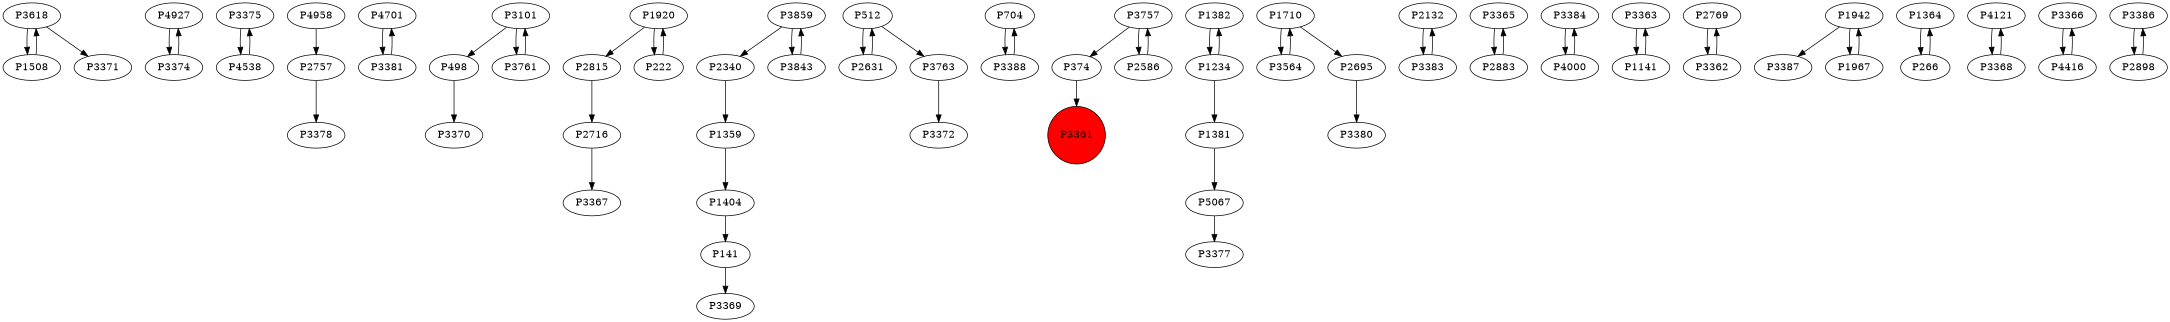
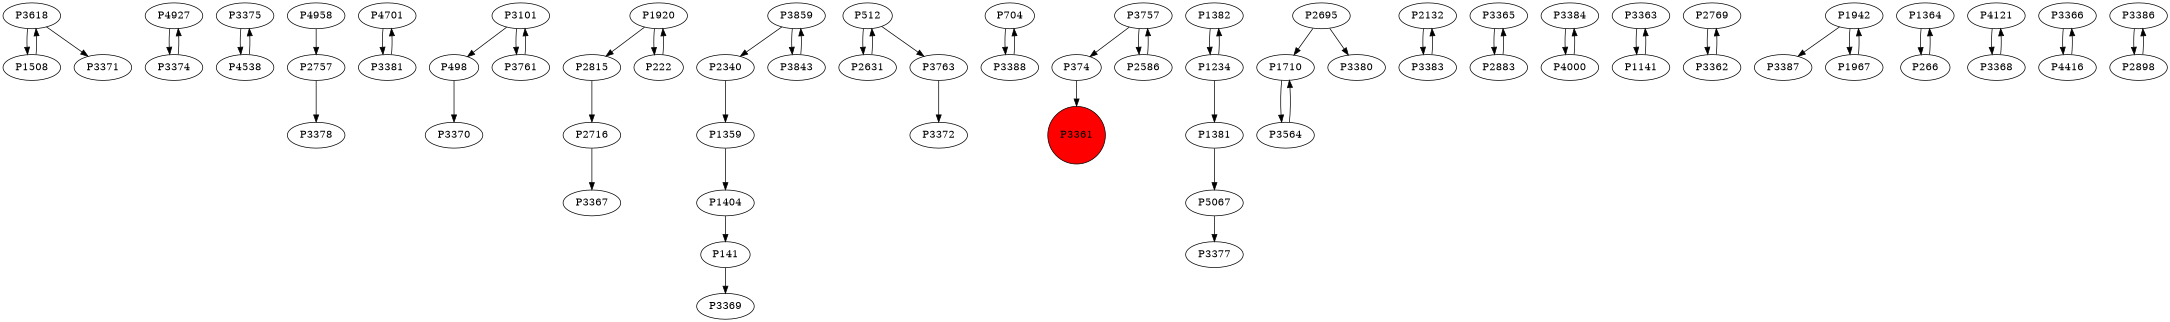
edge "P1710" -> "P2695": reversed
